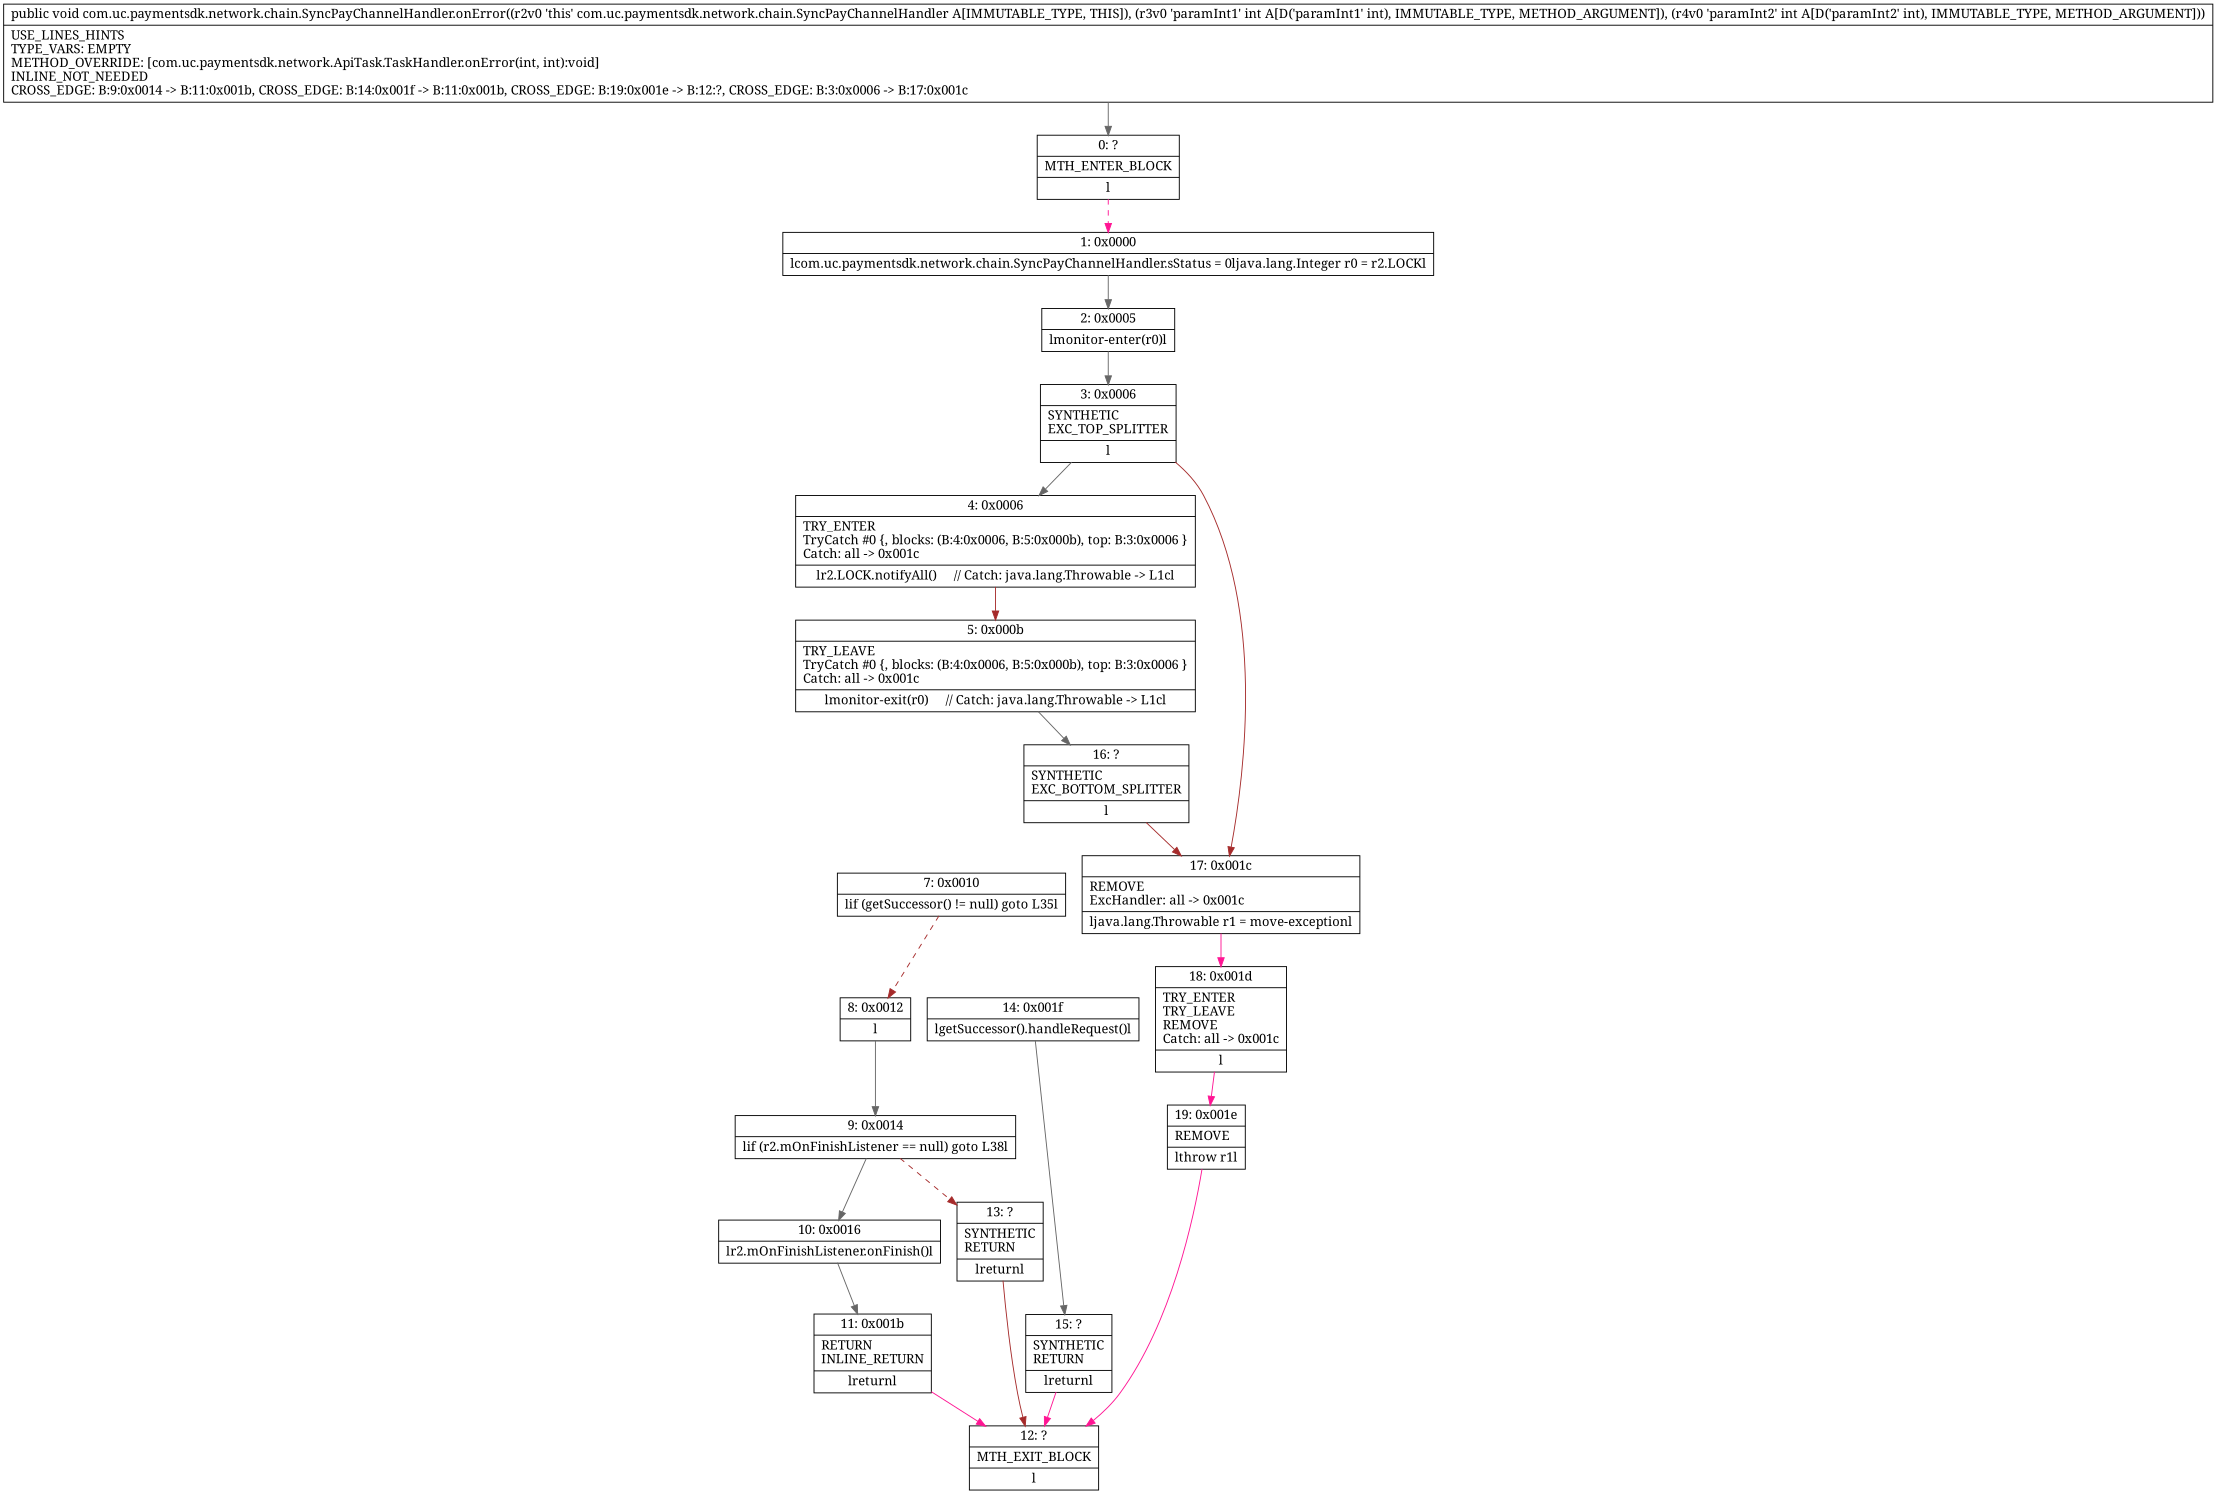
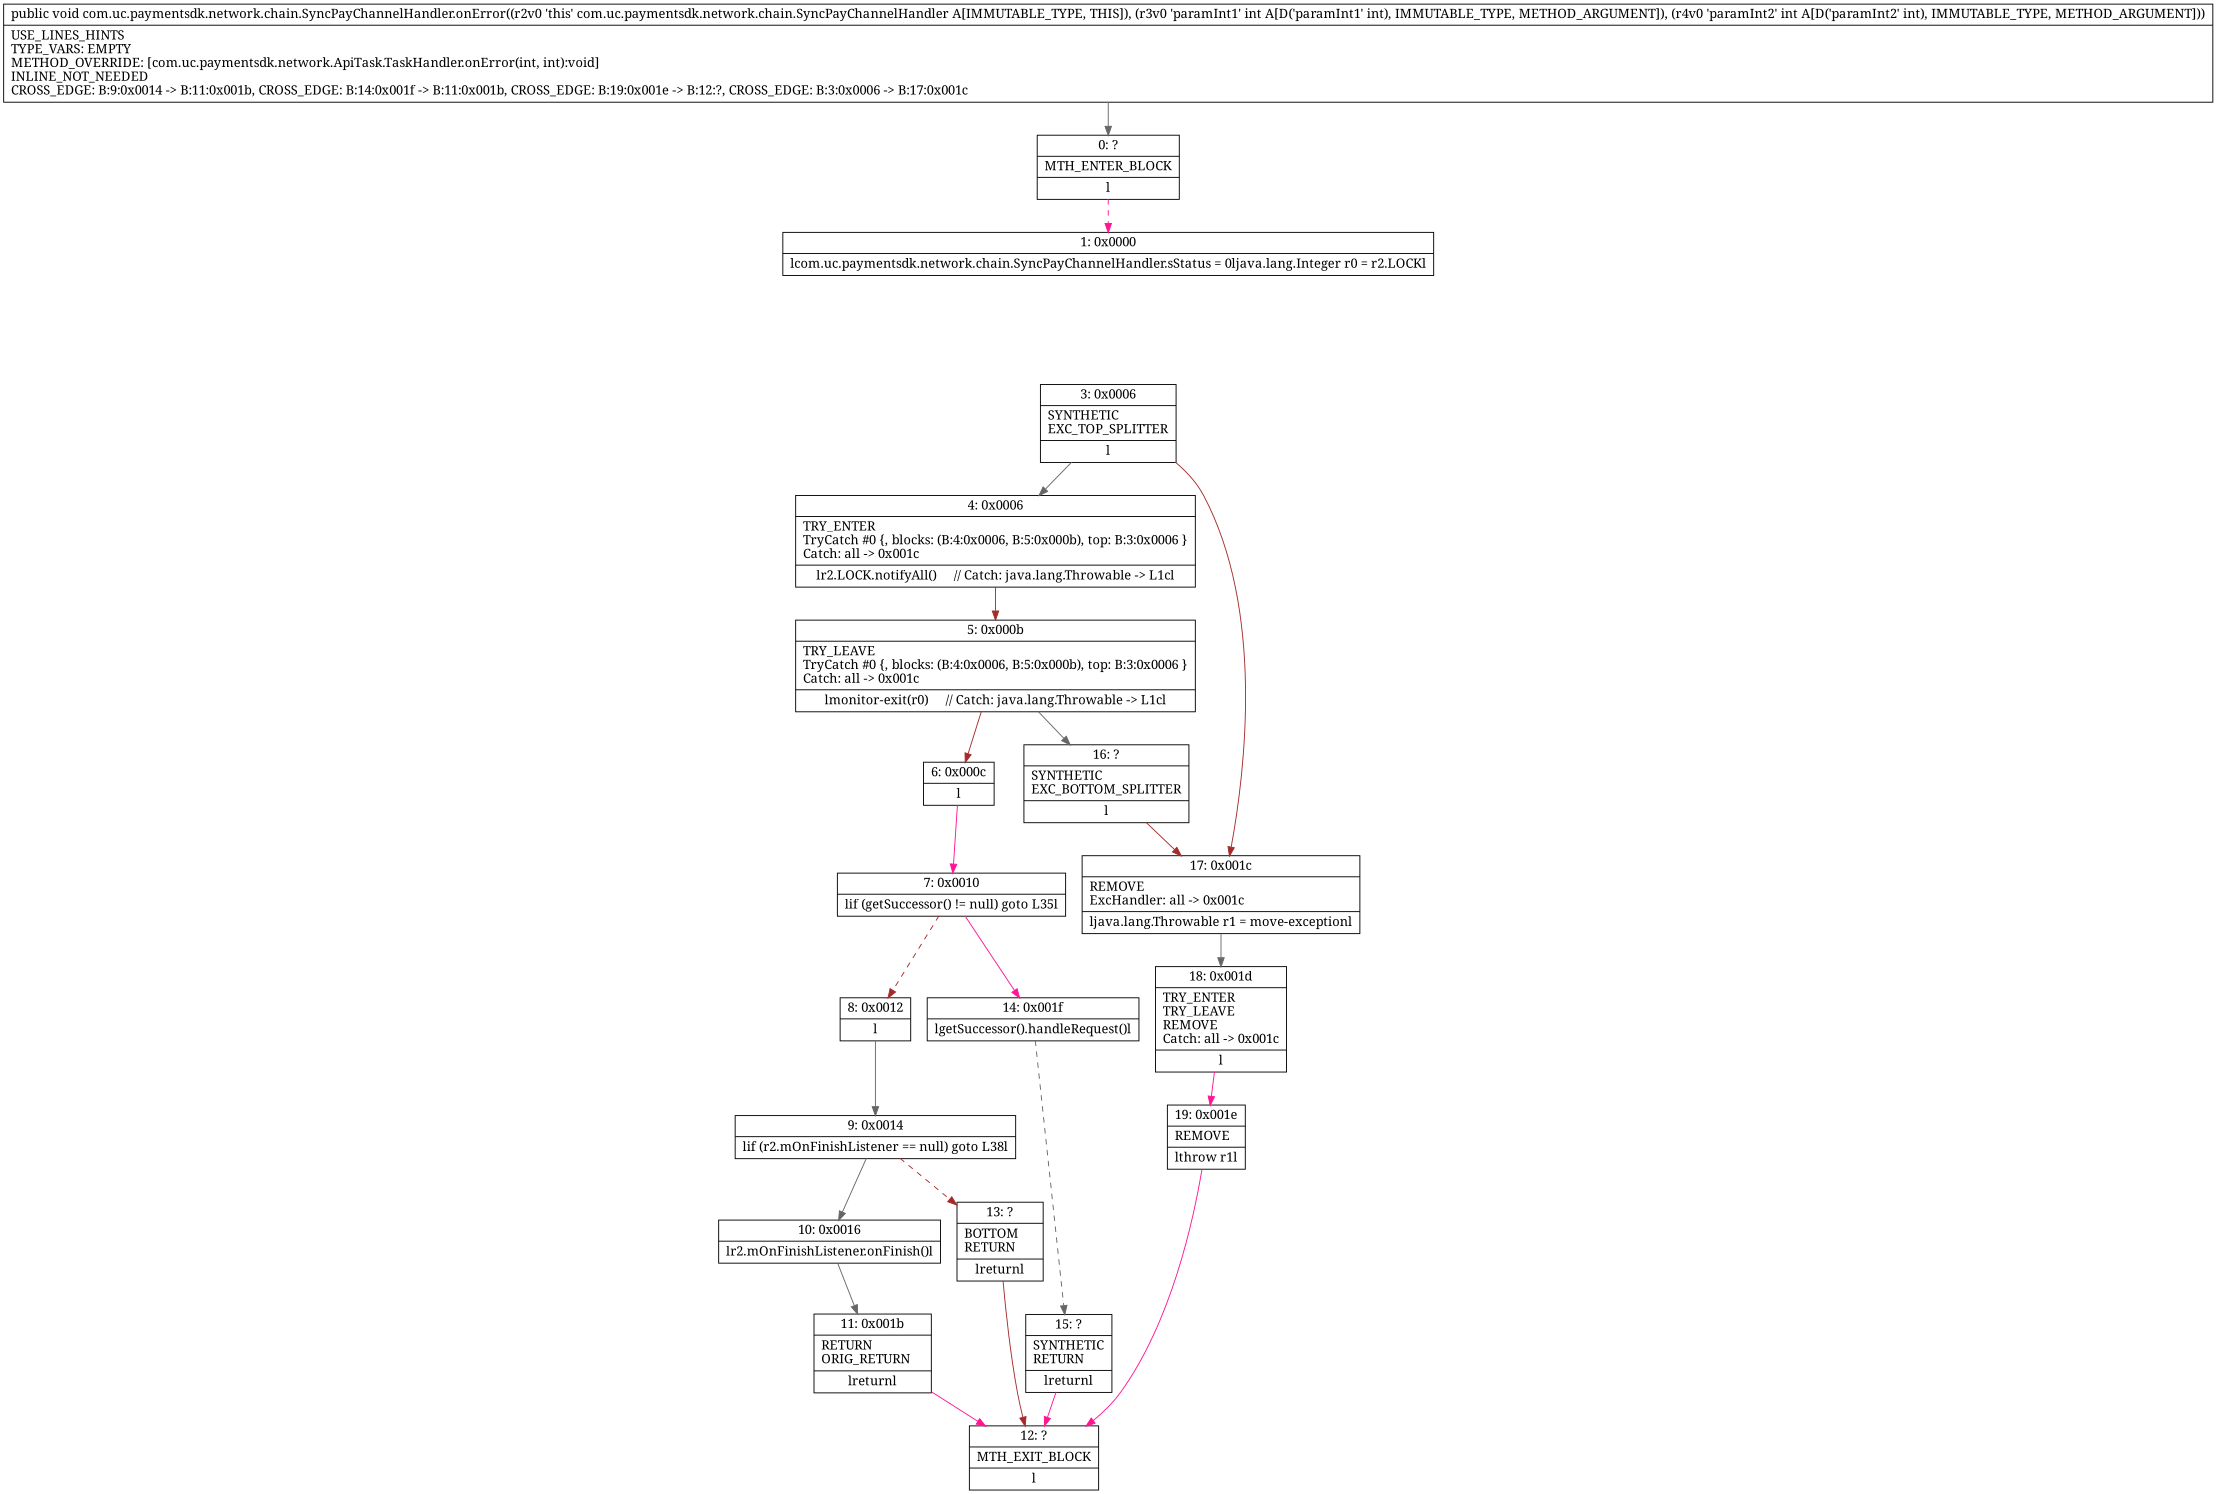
node "2: 0x0005": removed
node "6: 0x000c": added
edge "17: 0x001c" -> "18: 0x001d": color deeppink -> gray40
edge "7: 0x0010" -> "14: 0x001f": added
edge "14: 0x001f" -> "15: ?": style solid -> dashed
node "13: ?": text "SYNTHETIC" -> "BOTTOM"
node "11: 0x001b": text "INLINE_RETURN" -> "ORIG_RETURN"
